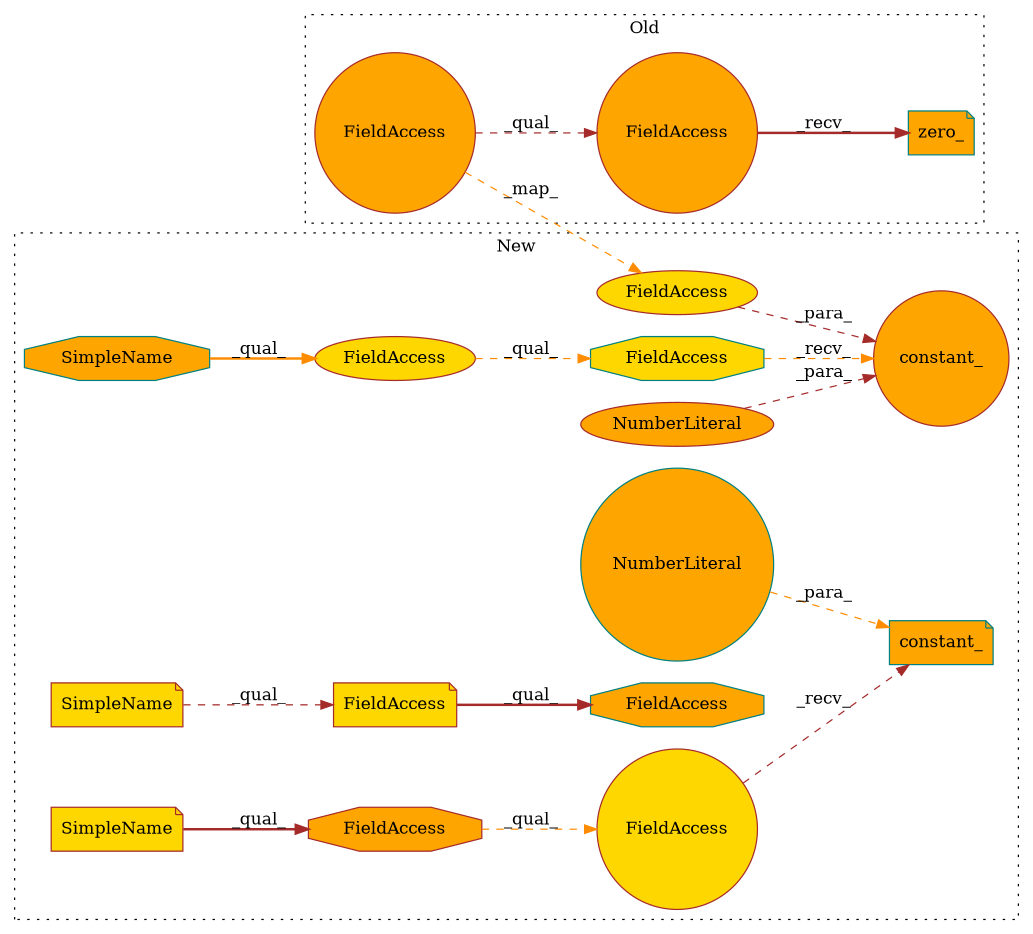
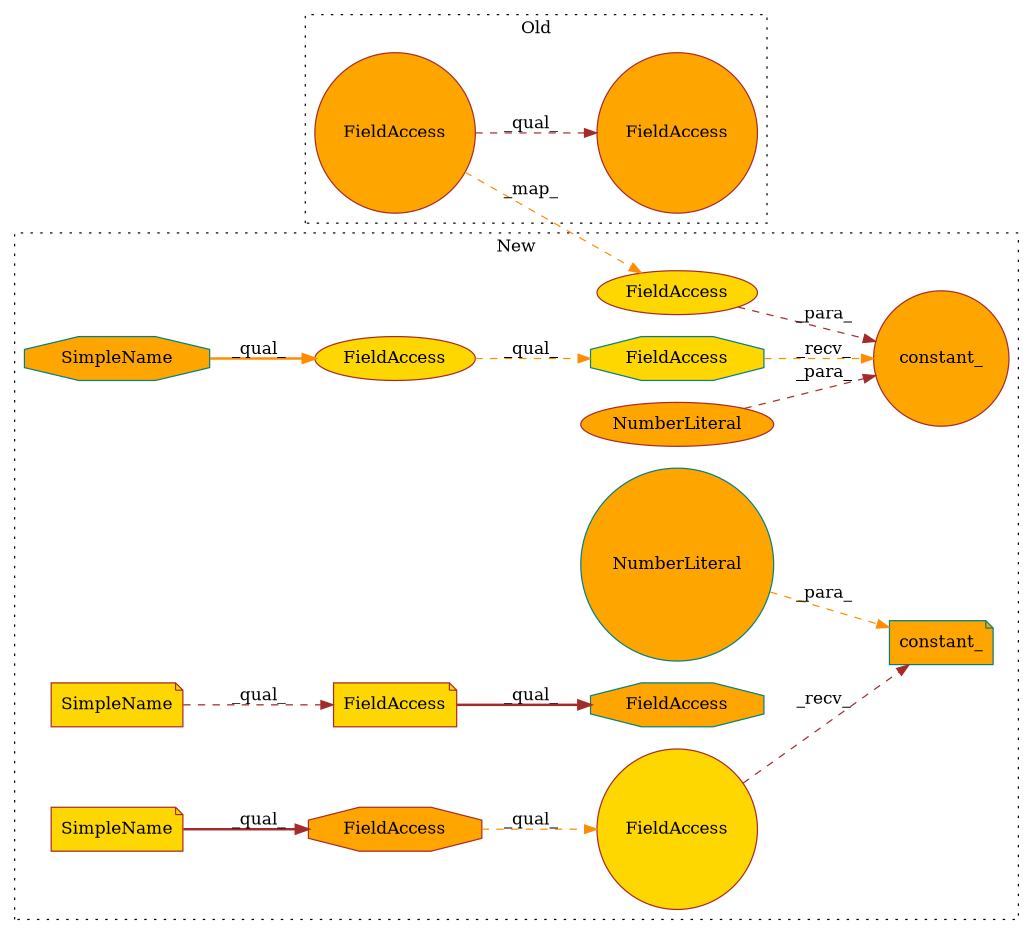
node "zero_": removed
